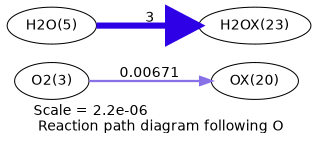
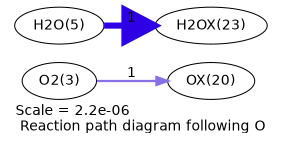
edge "H2O(5)" -> "H2OX(23)": label " 3" -> " 1"
edge "O2(3)" -> "OX(20)": label " 0.00671" -> " 1"
